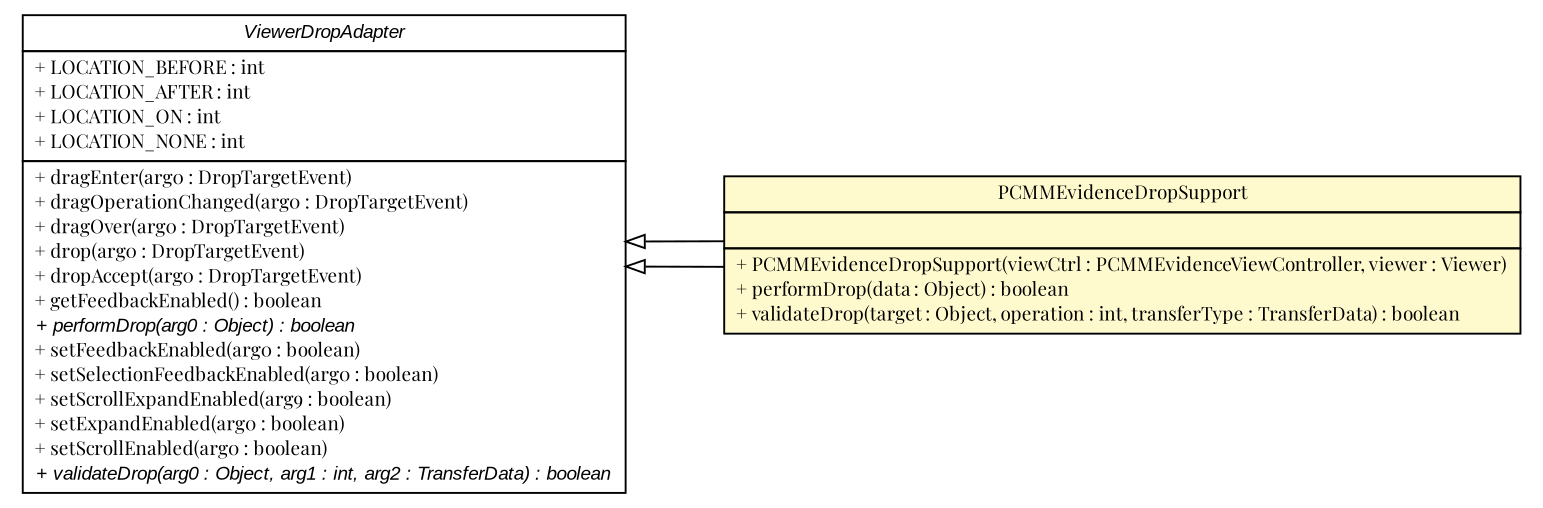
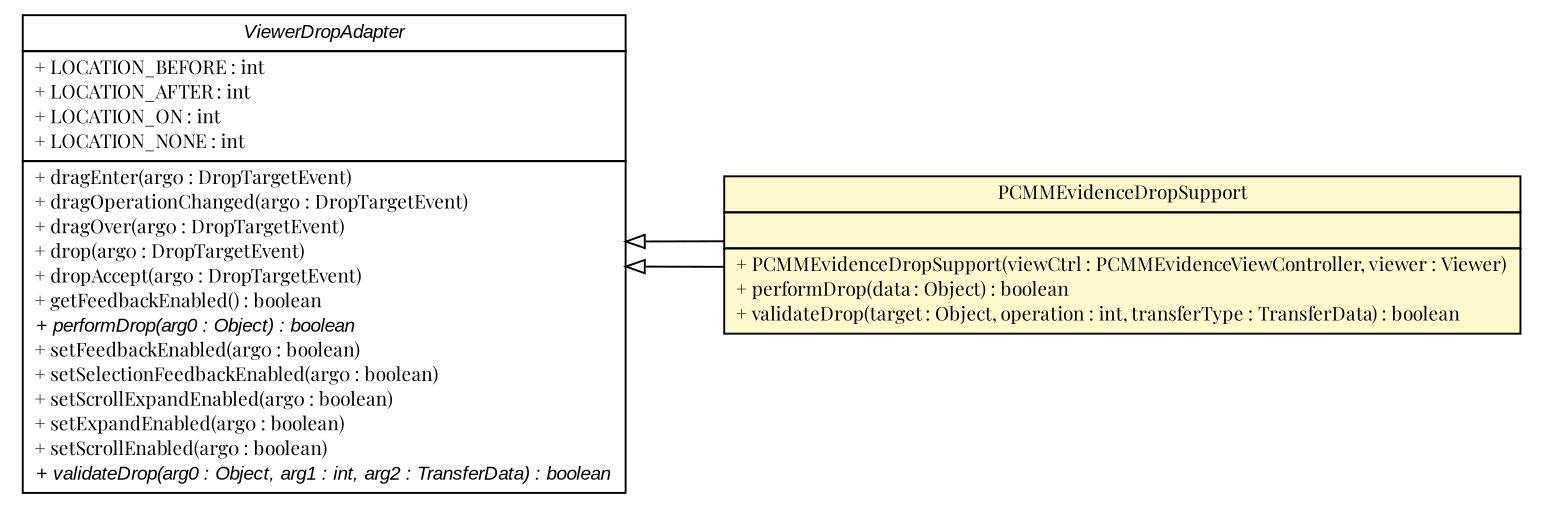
node "ViewerDropAdapter": text "+ setScrollExpandEnabled(arg9 : boolean)" -> "+ setScrollExpandEnabled(arg0 : boolean)"
